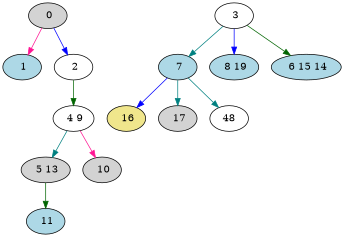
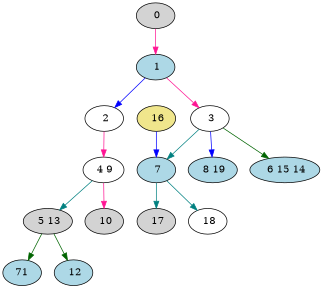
edge "0" -> "2": now "1" -> "2"
edge "2" -> "4 9": color darkgreen -> deeppink
edge "7" -> "16": reversed
edge "1" -> "3": added
node "48": label "48" -> "18"
node "11": label "11" -> "71"
node "12": added
